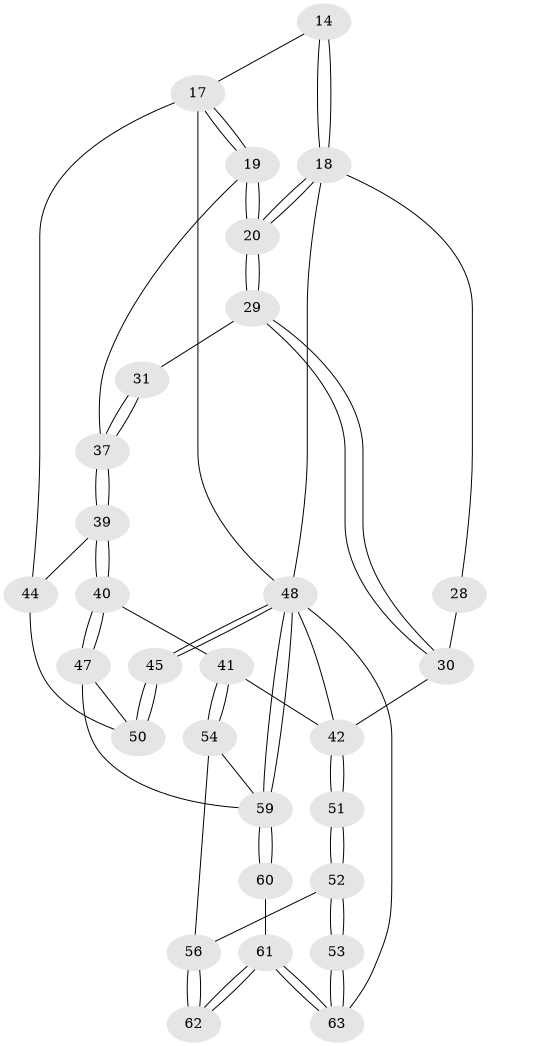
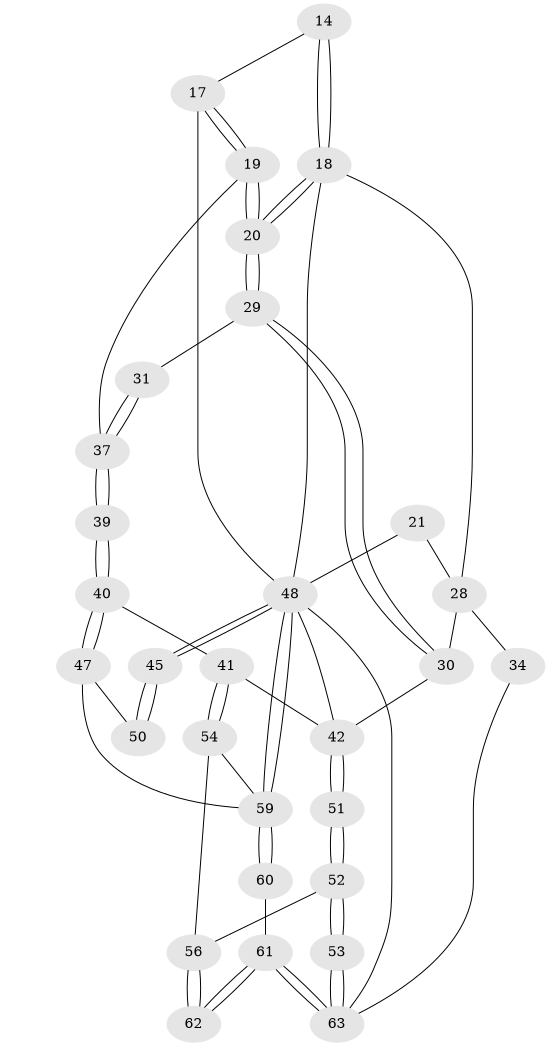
node "21": added
node "44": removed
node "34": added
